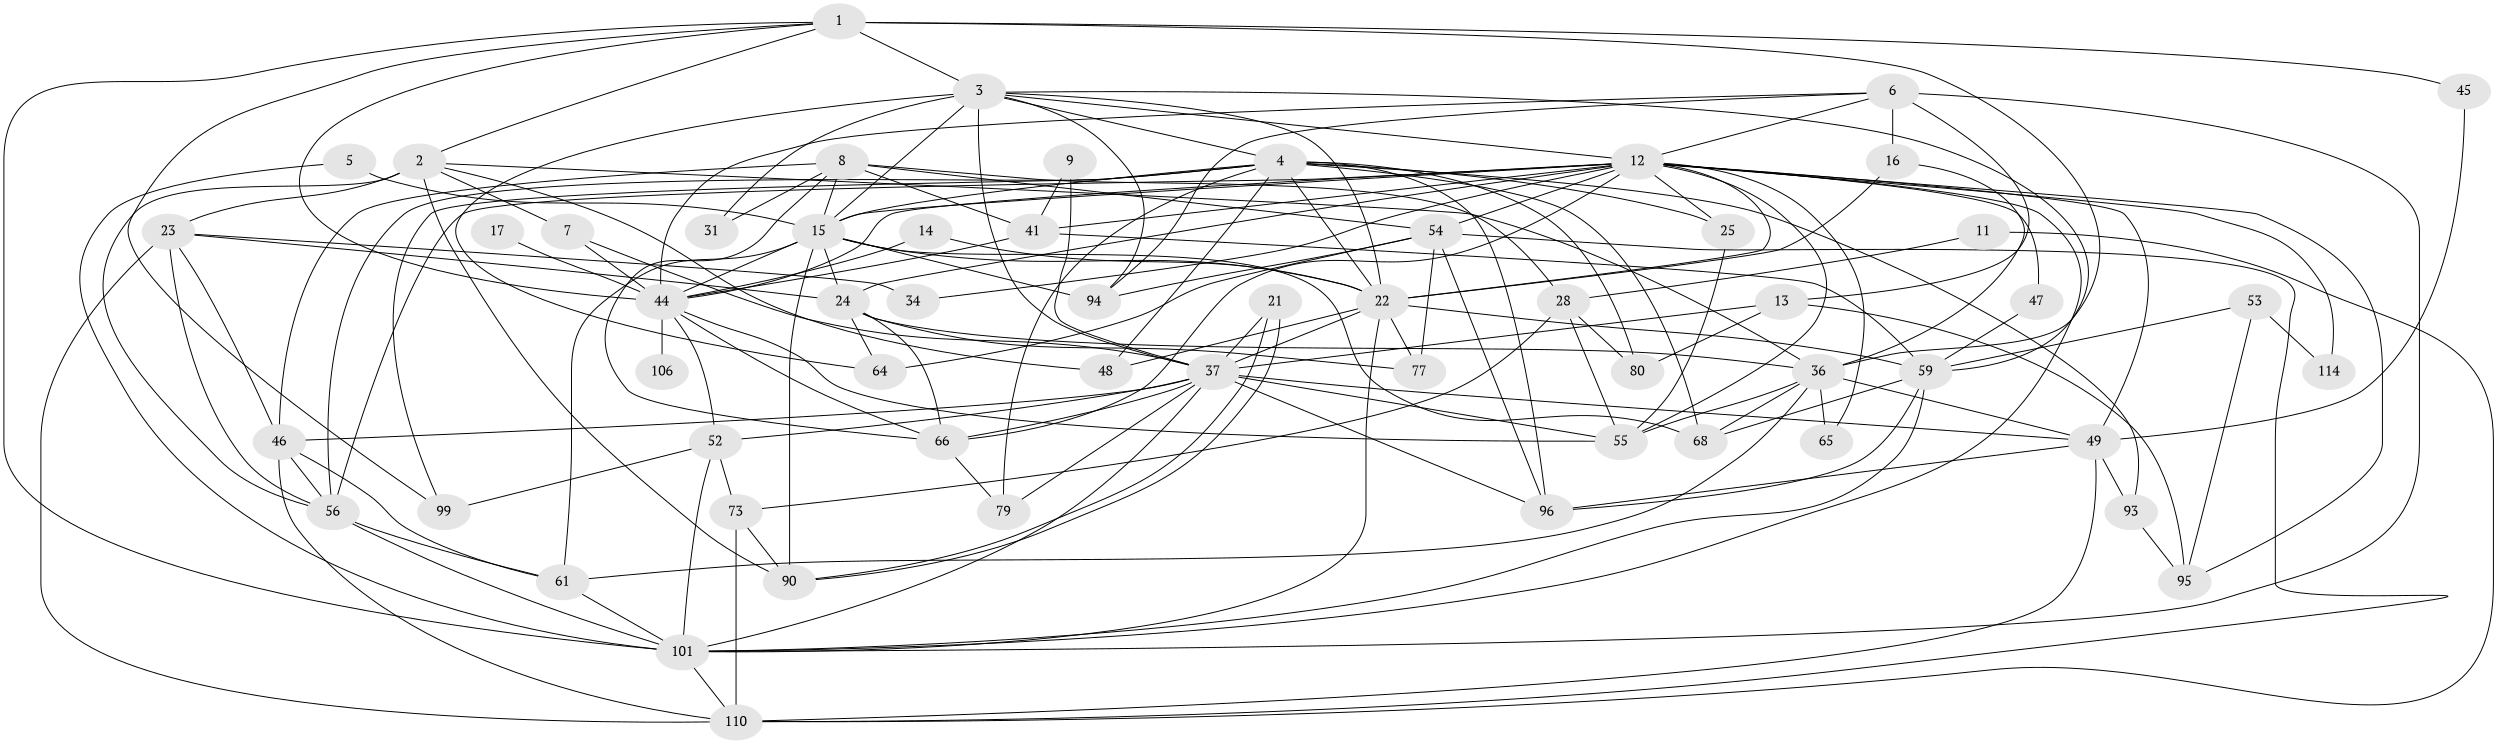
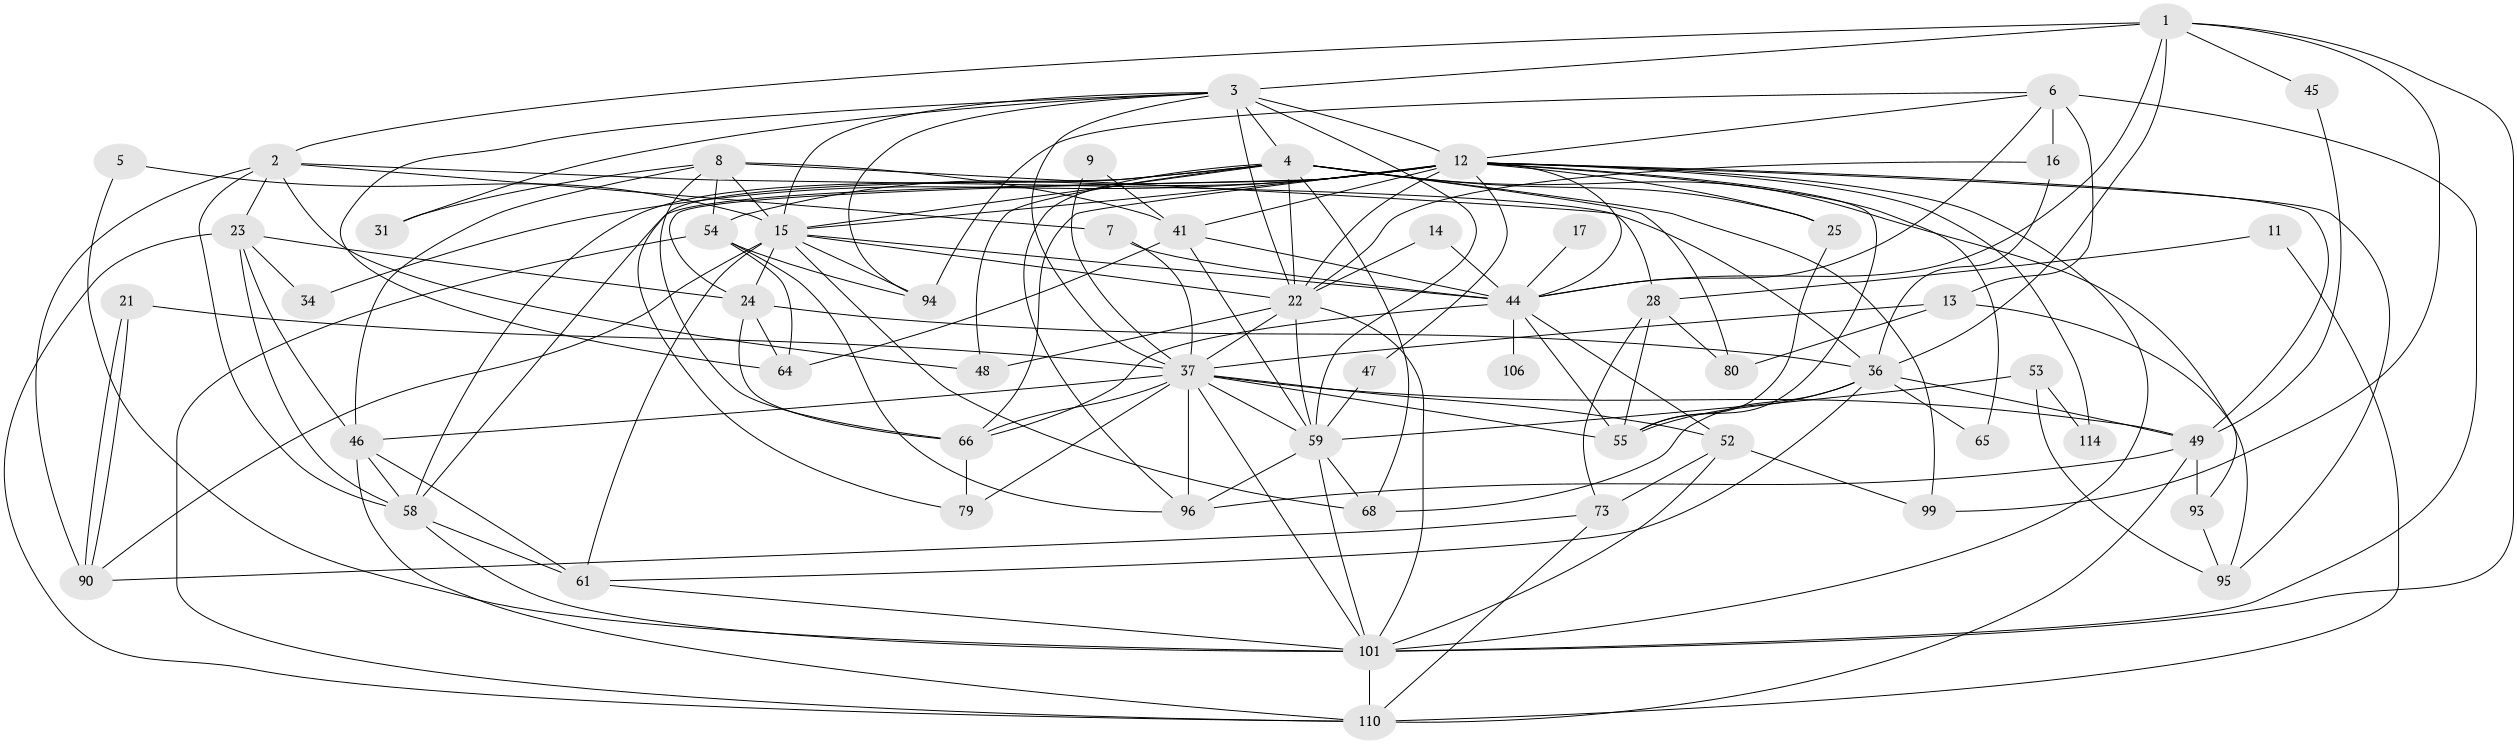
edge "41" -- "64": added
node "77": removed
edge "37" -- "59": added
node "56": label "56" -> "58"
